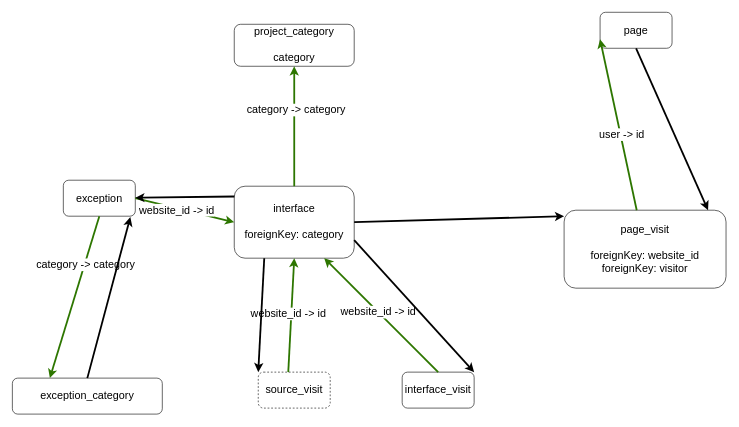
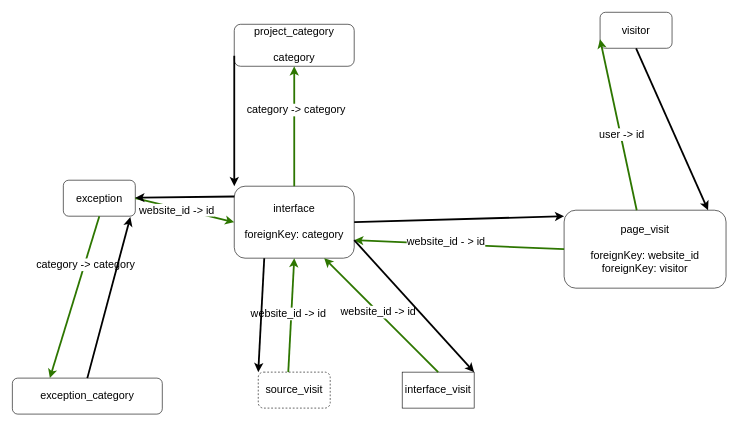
node "page": label "page" -> "visitor"
edge "project_category category" -> "interface foreignKey: category": added
edge "page_visit foreignKey: website_id foreignKey: visitor" -> "interface foreignKey: category": added, label "website_id - > id"
node "interface_visit": shape rounded rectangle -> rectangle
